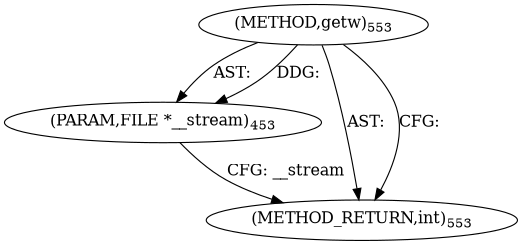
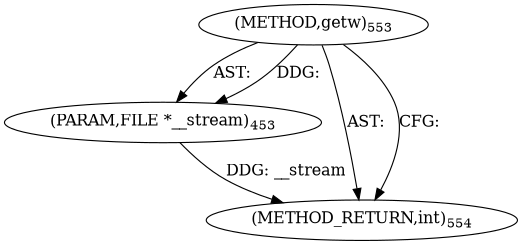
edge "(PARAM,FILE *__stream)" -> "(METHOD_RETURN,int)": label "CFG: __stream" -> "DDG: __stream"
node "(METHOD_RETURN,int)": text "553" -> "554"
